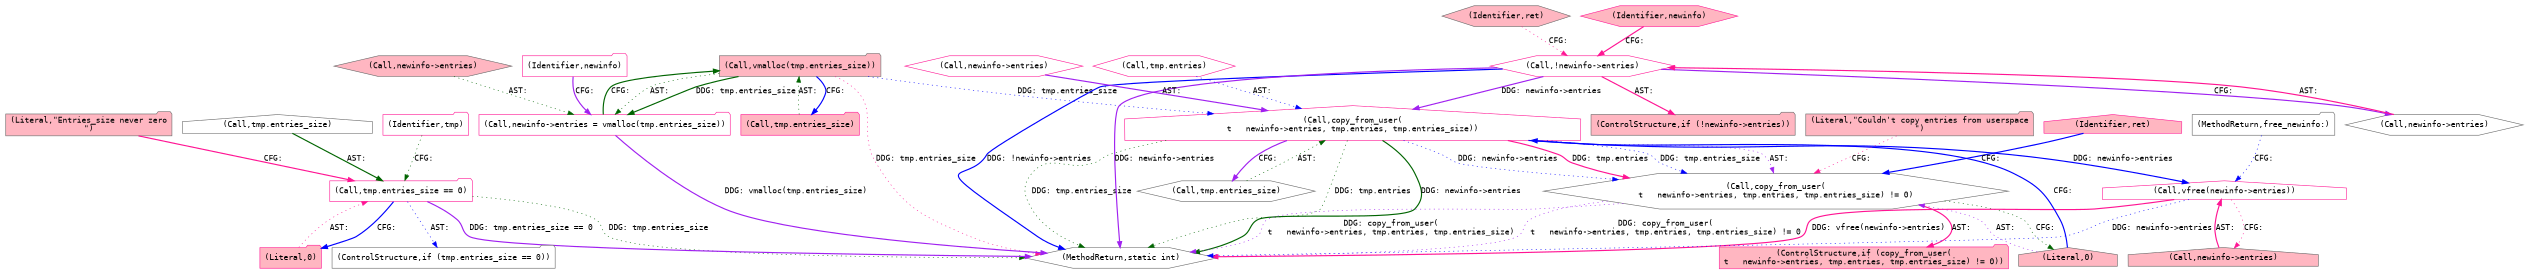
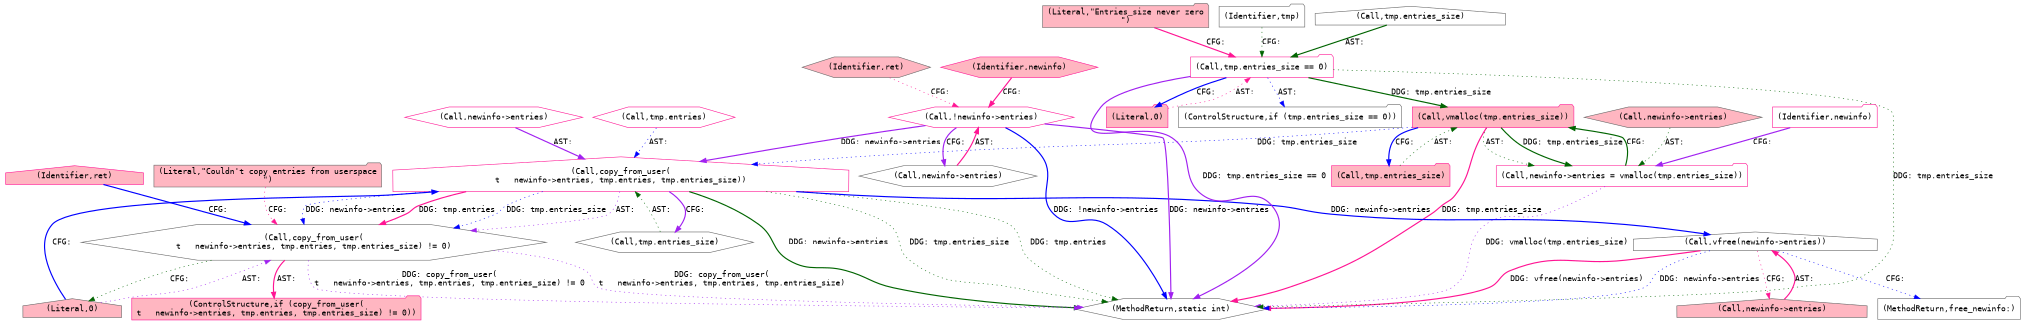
node "(Call,vmalloc(tmp.entries_size))": color gray40 -> deeppink
edge "(Call,tmp.entries_size == 0)" -> "(Call,vmalloc(tmp.entries_size))": added, label "DDG: tmp.entries_size"
node "(Identifier,tmp)": color deeppink -> gray40
node "(ControlStructure,if (!newinfo->entries))": removed
edge "(MethodReturn,free_newinfo:)" -> "(Call,vfree(newinfo->entries))": reversed
node "(Call,vfree(newinfo->entries))": color deeppink -> gray40
edge "(Call,vmalloc(tmp.entries_size))" -> "(MethodReturn,static int)": style dotted -> bold
edge "(Call,newinfo->entries = vmalloc(tmp.entries_size))" -> "(MethodReturn,static int)": style bold -> dotted
